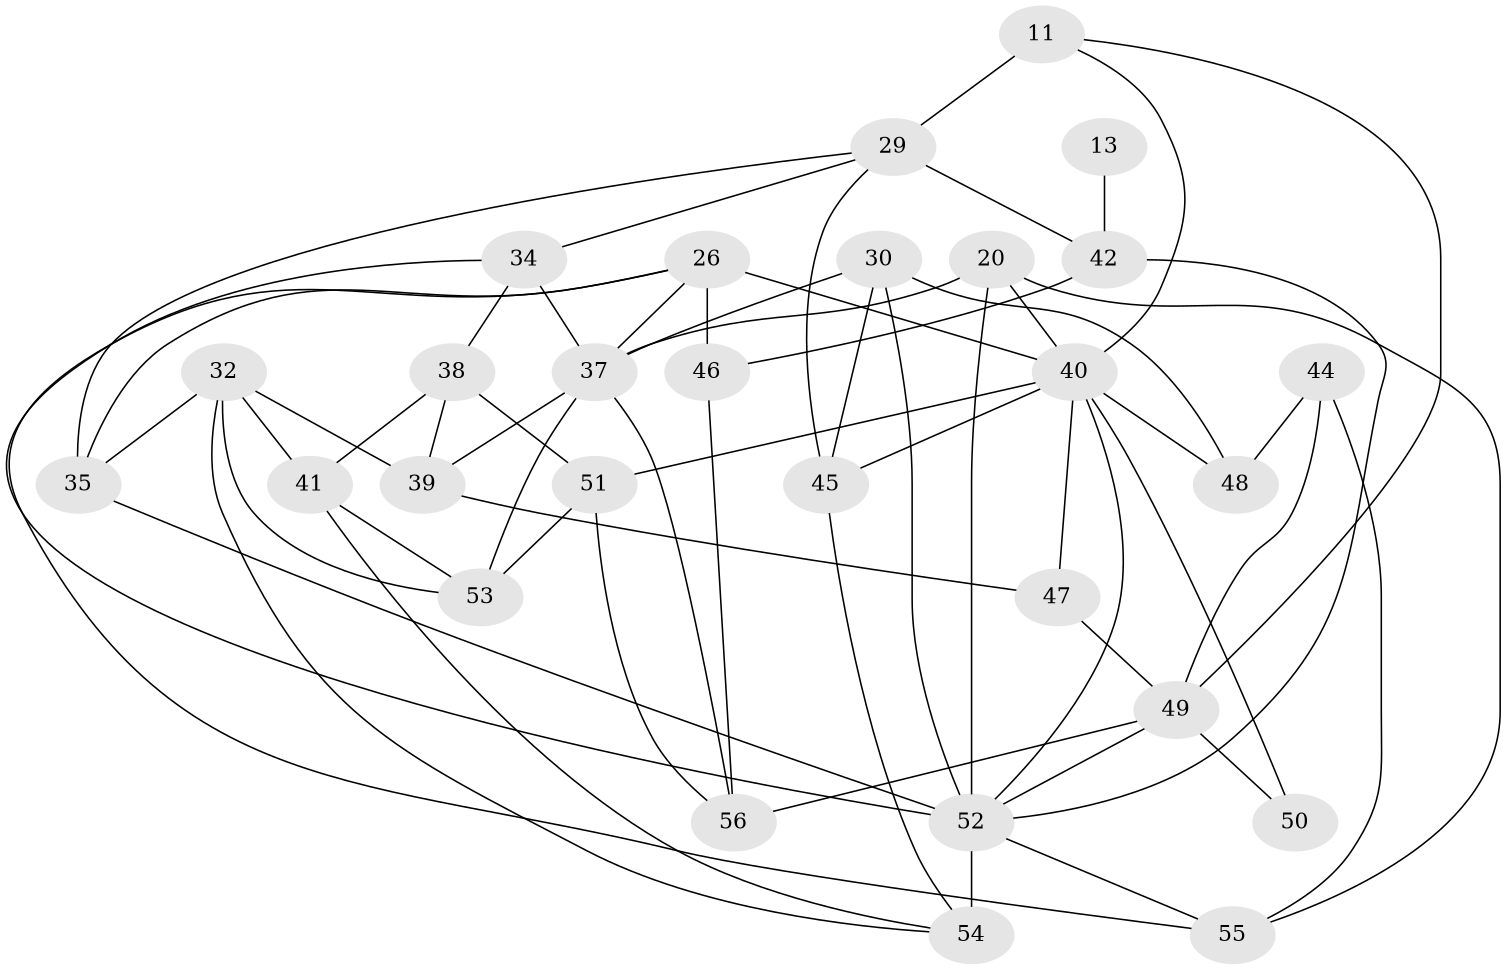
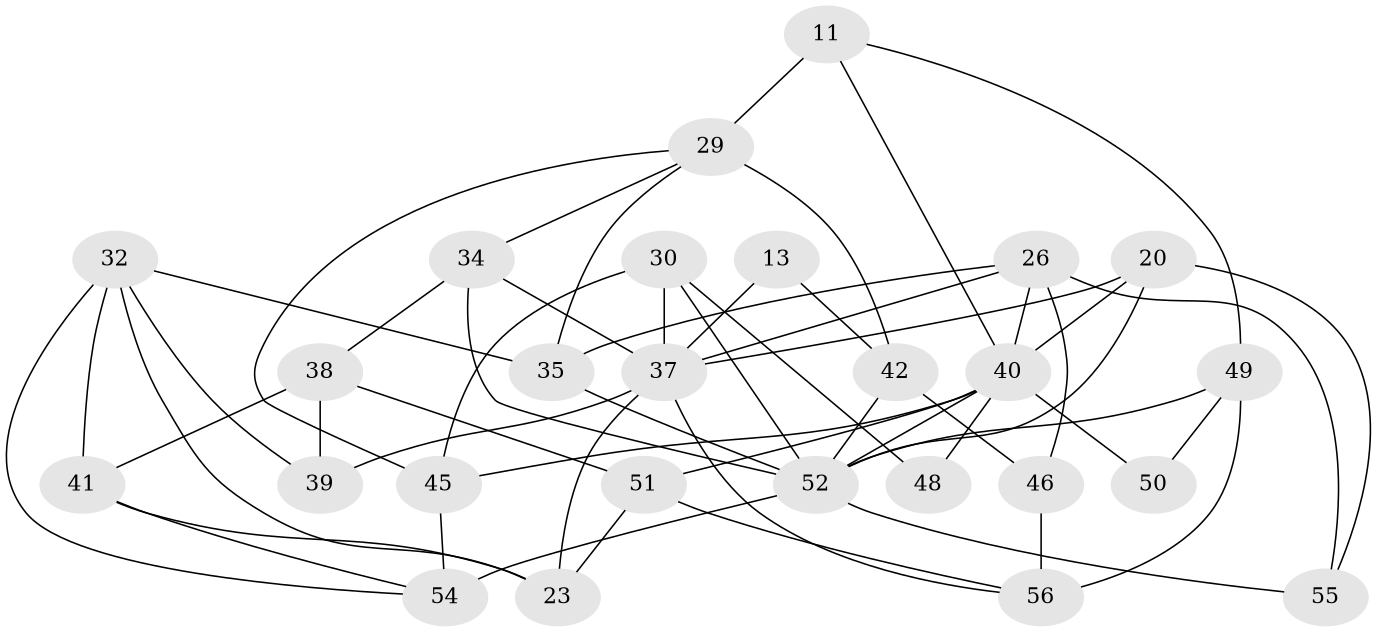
edge "13" -- "37": added
node "44": removed
node "53": label "53" -> "23"
node "47": removed
